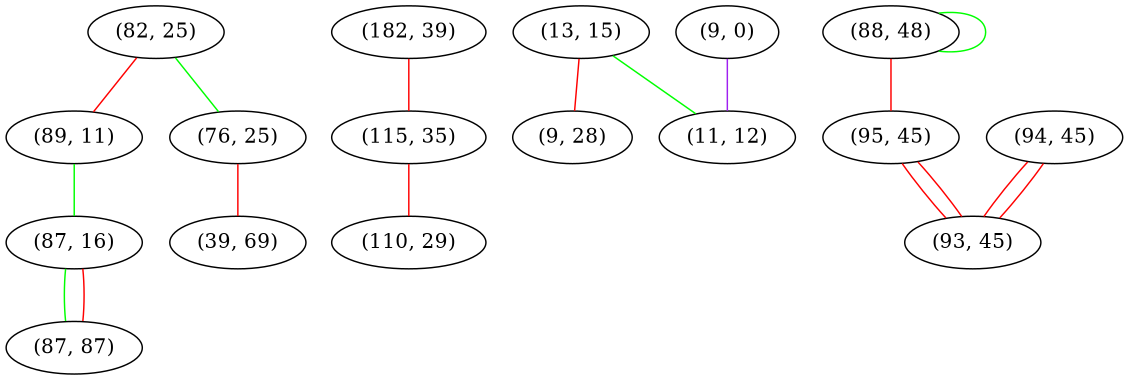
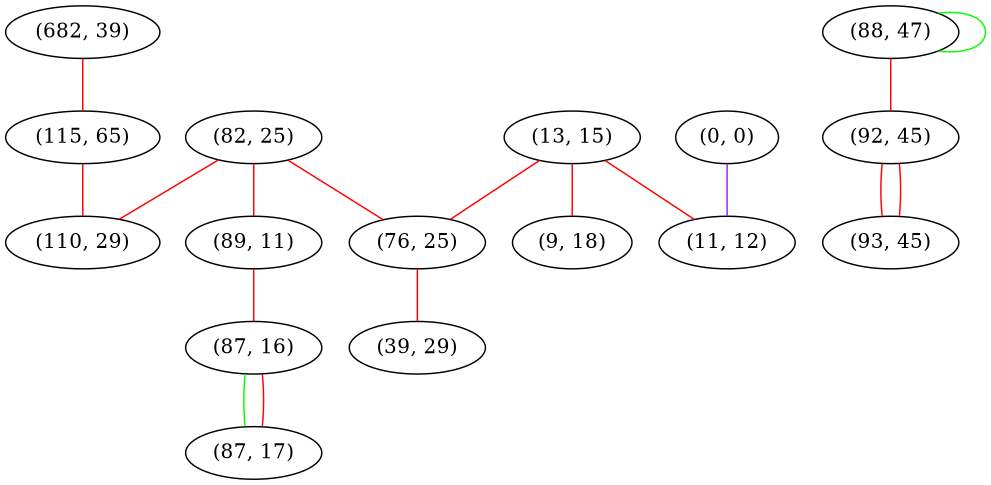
node "(182, 39)": label "(182, 39)" -> "(682, 39)"
node "(9, 0)": label "(9, 0)" -> "(0, 0)"
node "(88, 48)": label "(88, 48)" -> "(88, 47)"
edge "(82, 25)" -- "(76, 25)": color green -> red
edge "(13, 15)" -- "(11, 12)": color green -> red
node "(115, 35)": label "(115, 35)" -> "(115, 65)"
node "(9, 28)": label "(9, 28)" -> "(9, 18)"
node "(95, 45)": label "(95, 45)" -> "(92, 45)"
node "(94, 45)": removed
edge "(89, 11)" -- "(87, 16)": color green -> red
edge "(82, 25)" -- "(110, 29)": added
edge "(13, 15)" -- "(76, 25)": added
node "(39, 69)": label "(39, 69)" -> "(39, 29)"
node "(87, 87)": label "(87, 87)" -> "(87, 17)"
